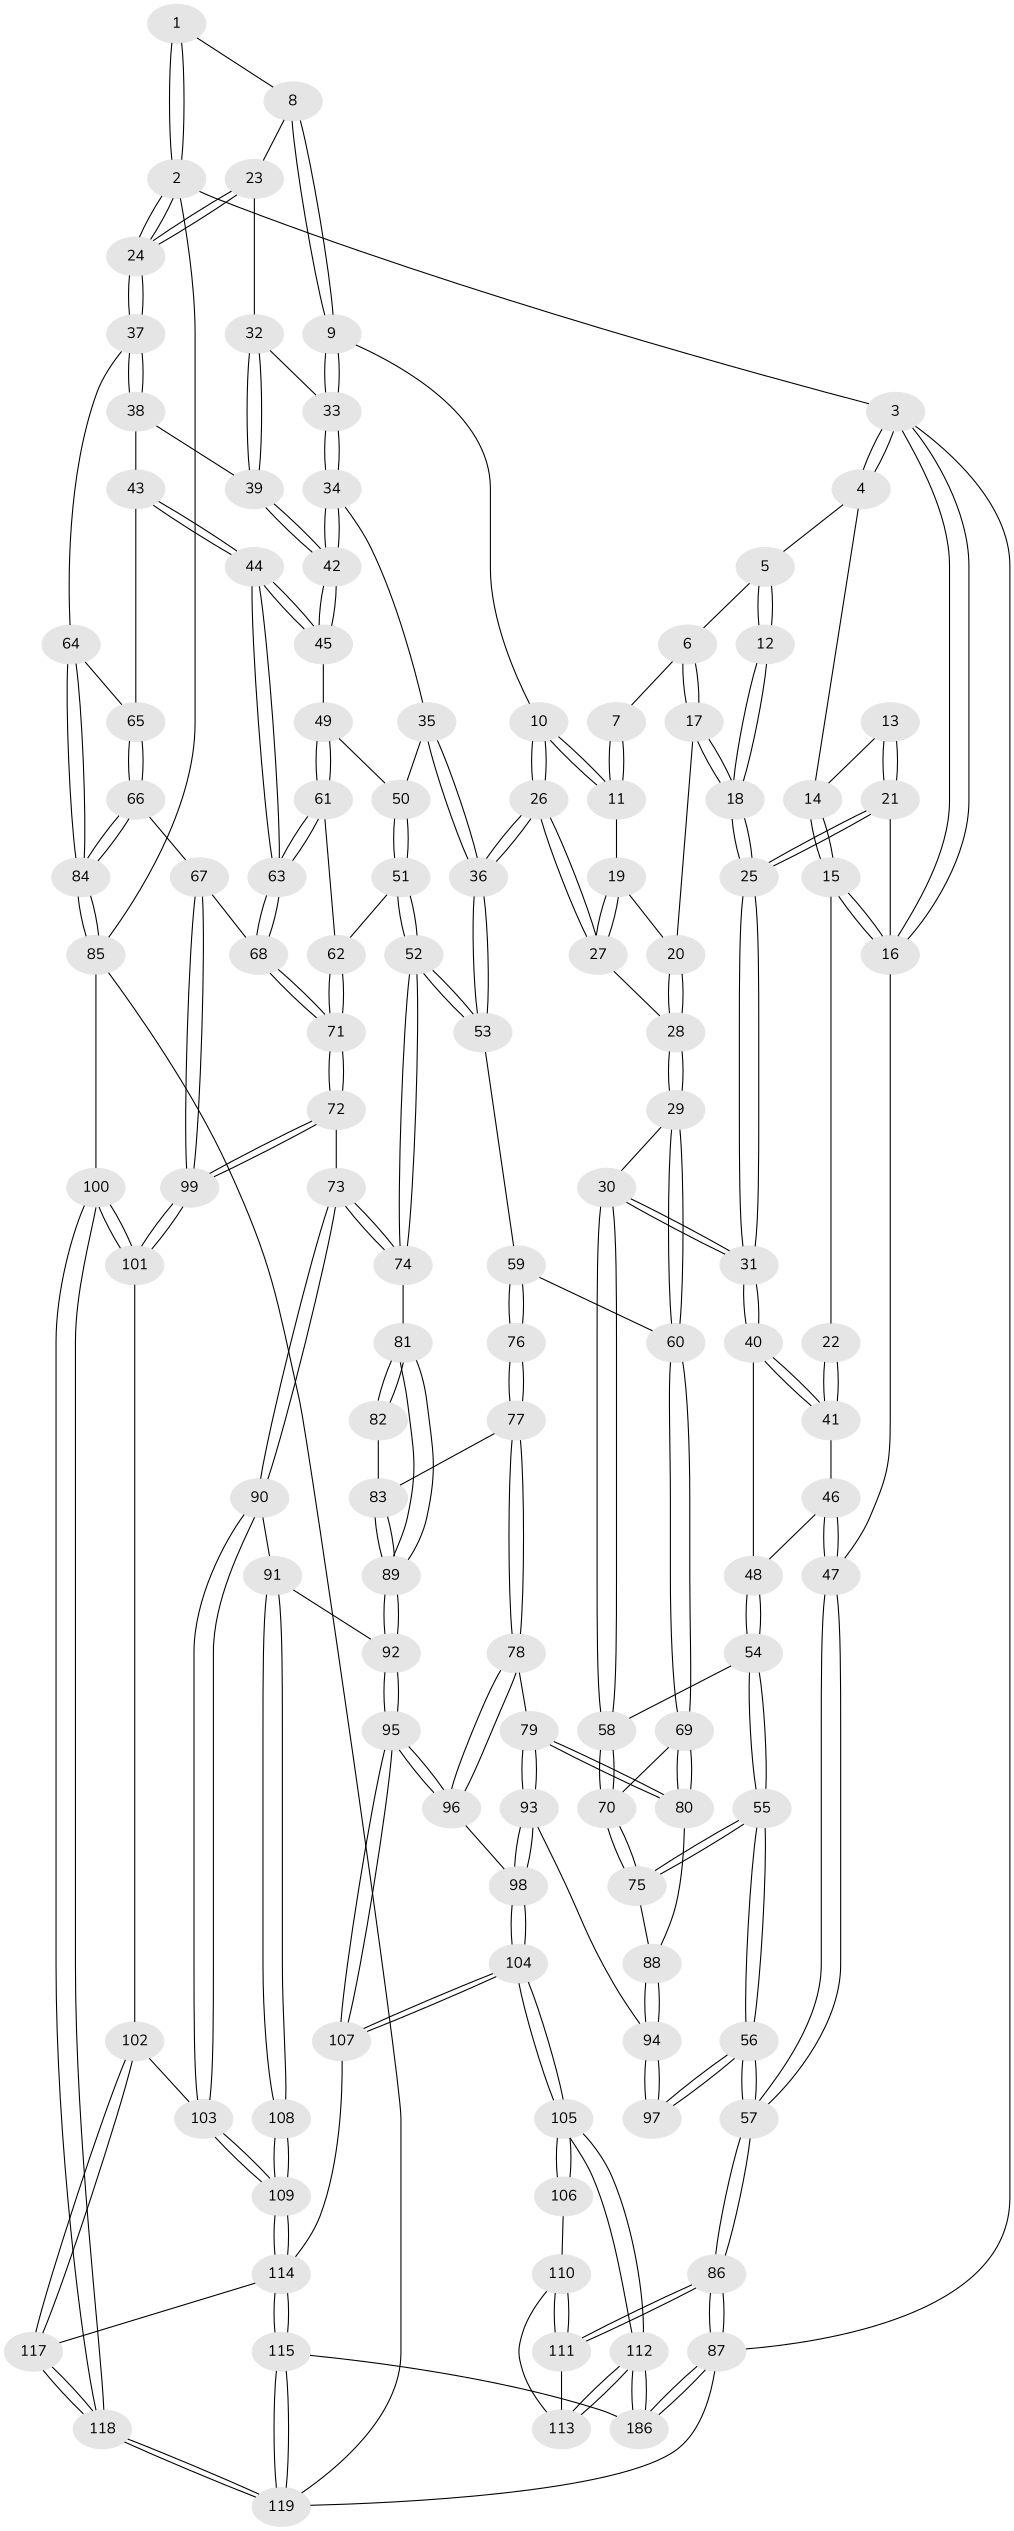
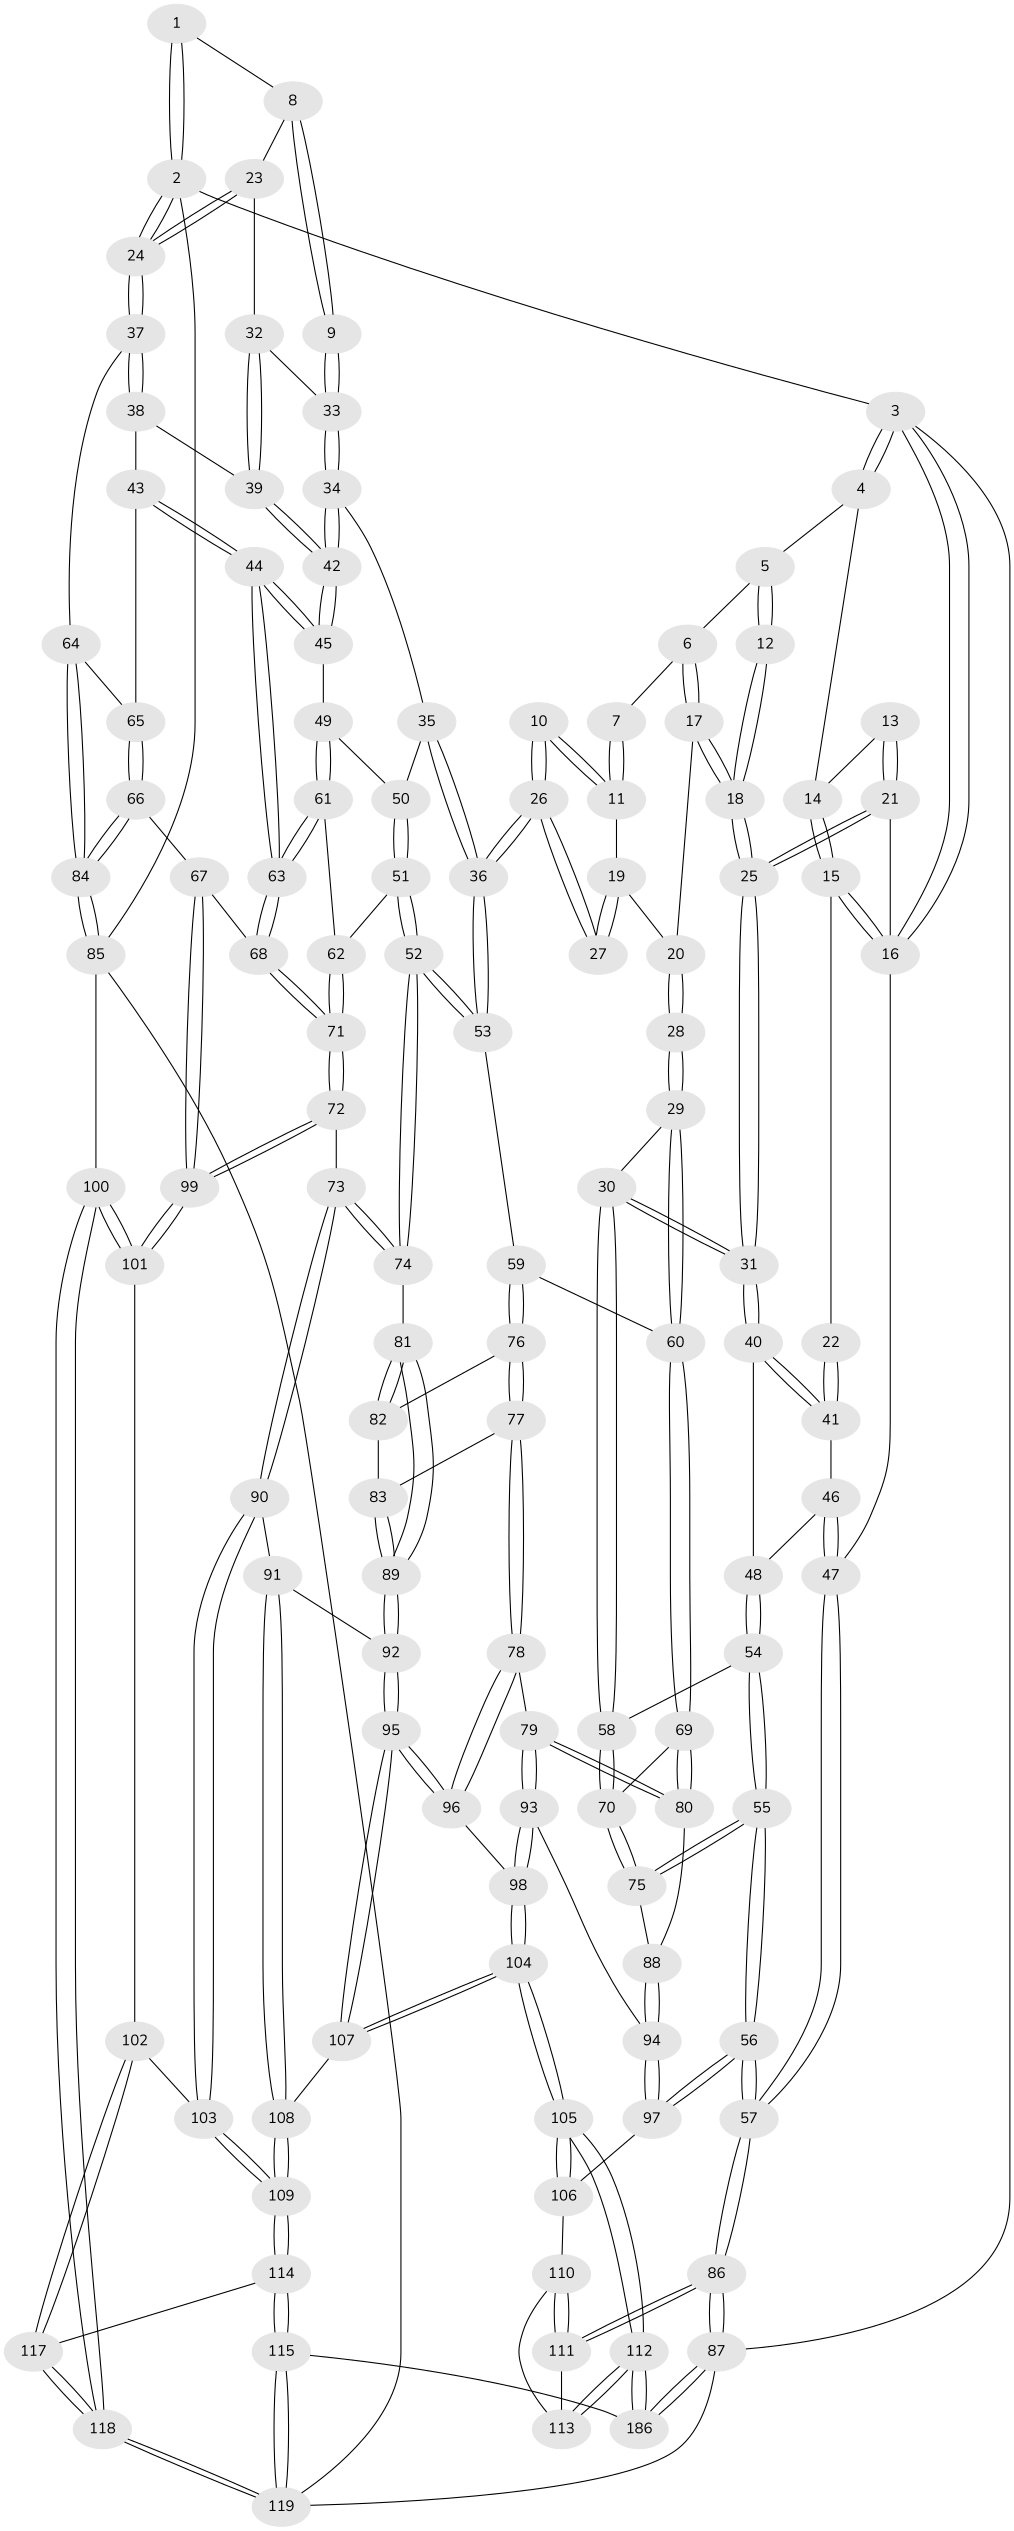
edge "9" -- "10": removed
edge "27" -- "28": removed
edge "76" -- "82": added
edge "97" -- "106": added
edge "107" -- "114": now "107" -- "108"
